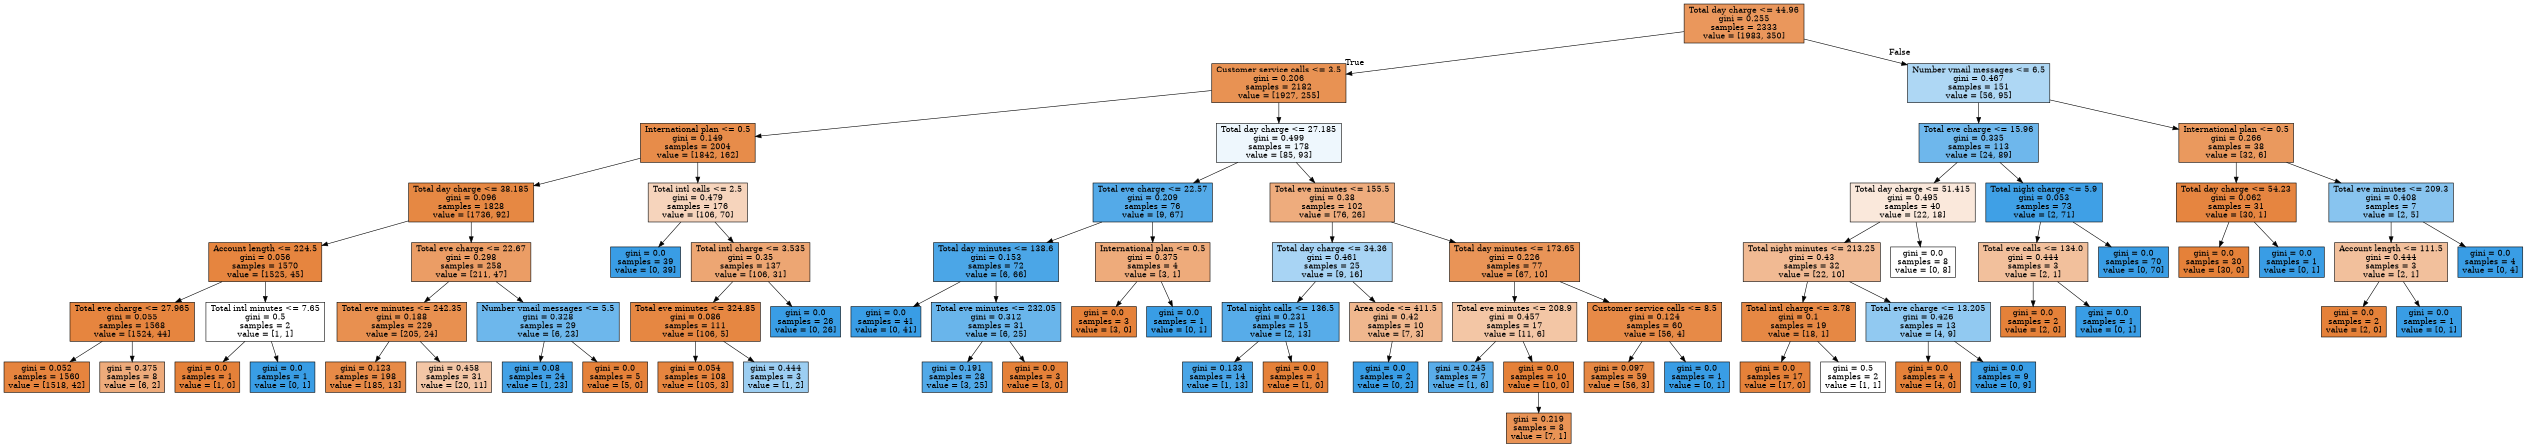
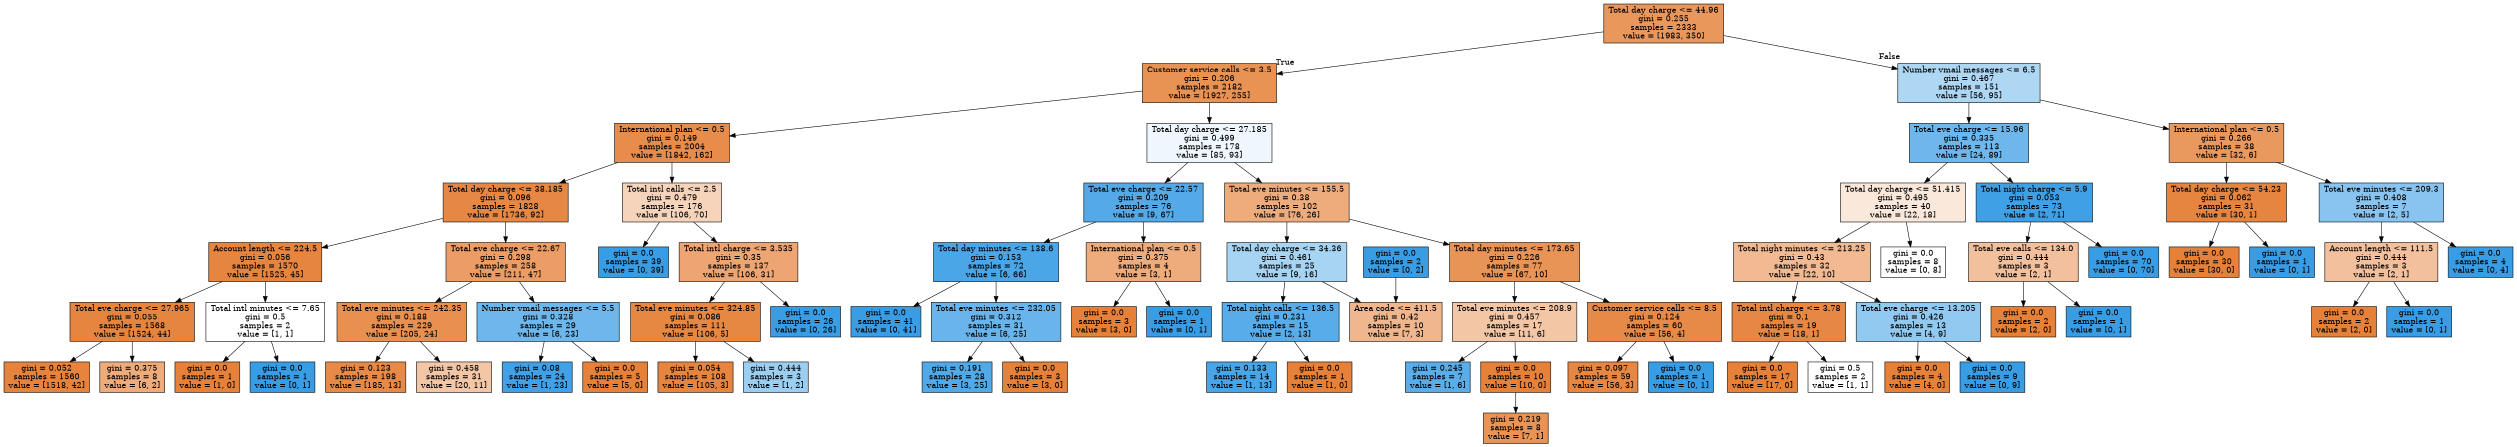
edge "Area code <= 411.5 gini = 0.42 samples = 10 value = [7, 3]" -> "gini = 0.0 samples = 2 value = [0, 2]": reversed
